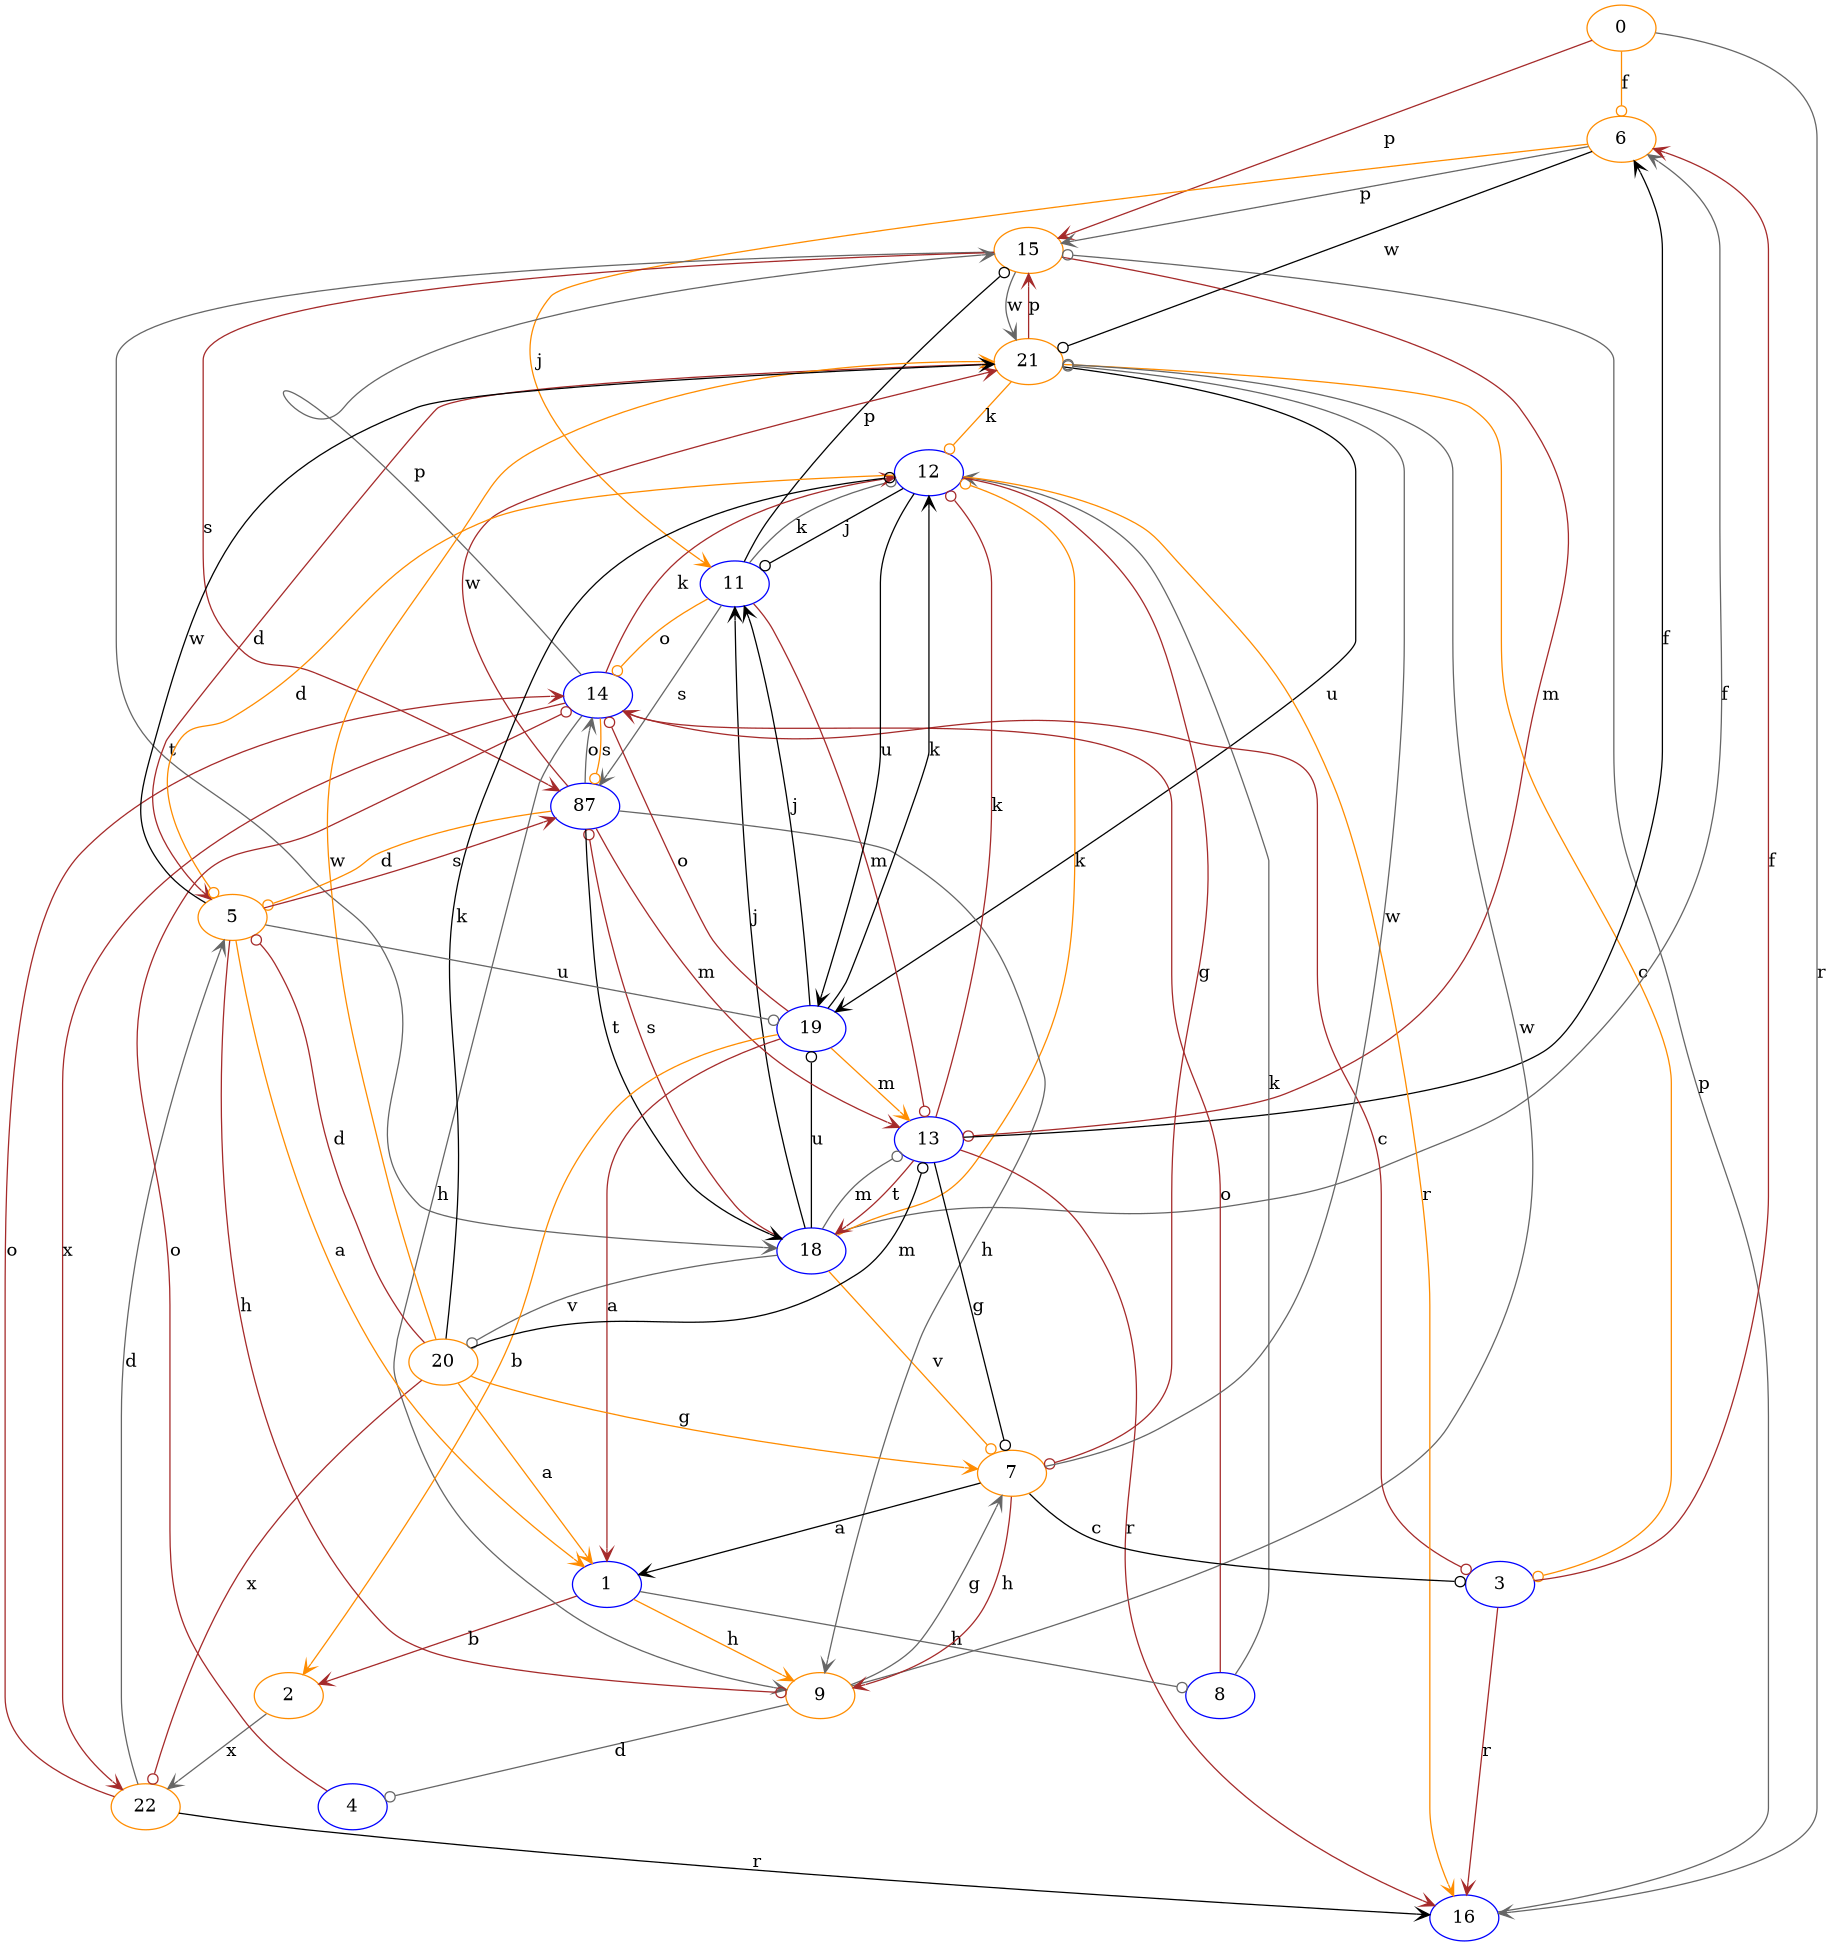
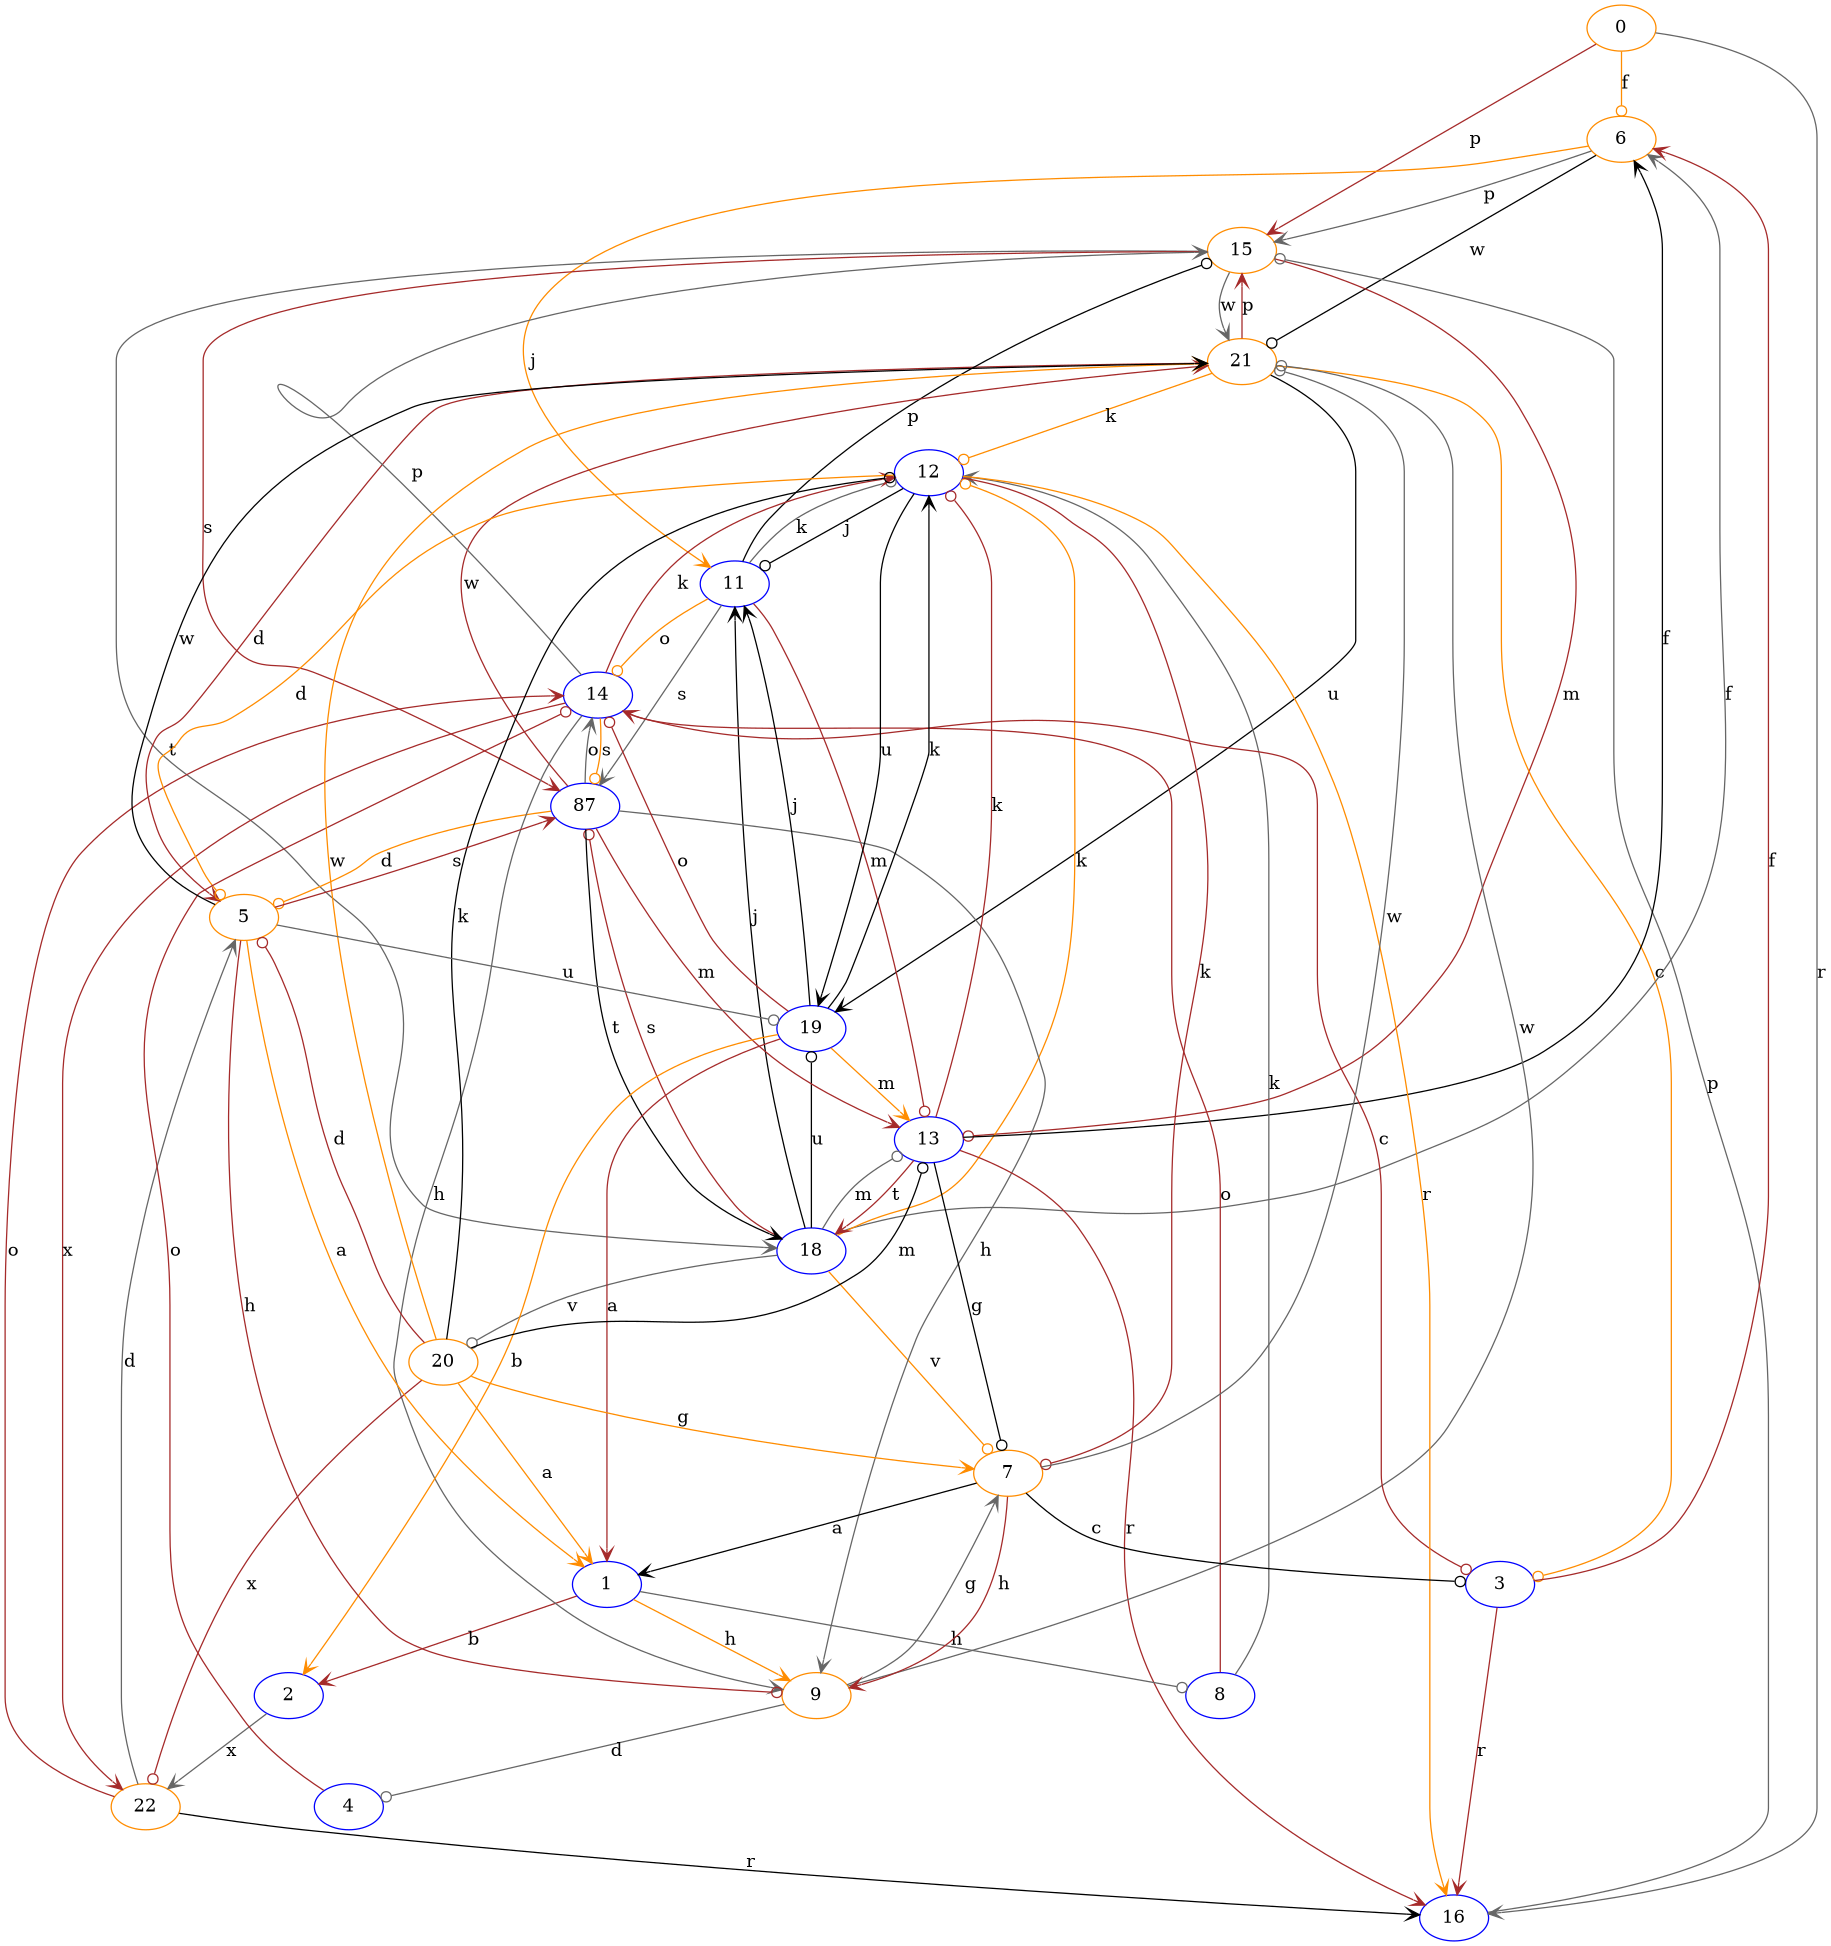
edge "12" -> "7": label "g" -> "k"
node "2": color darkorange -> blue
